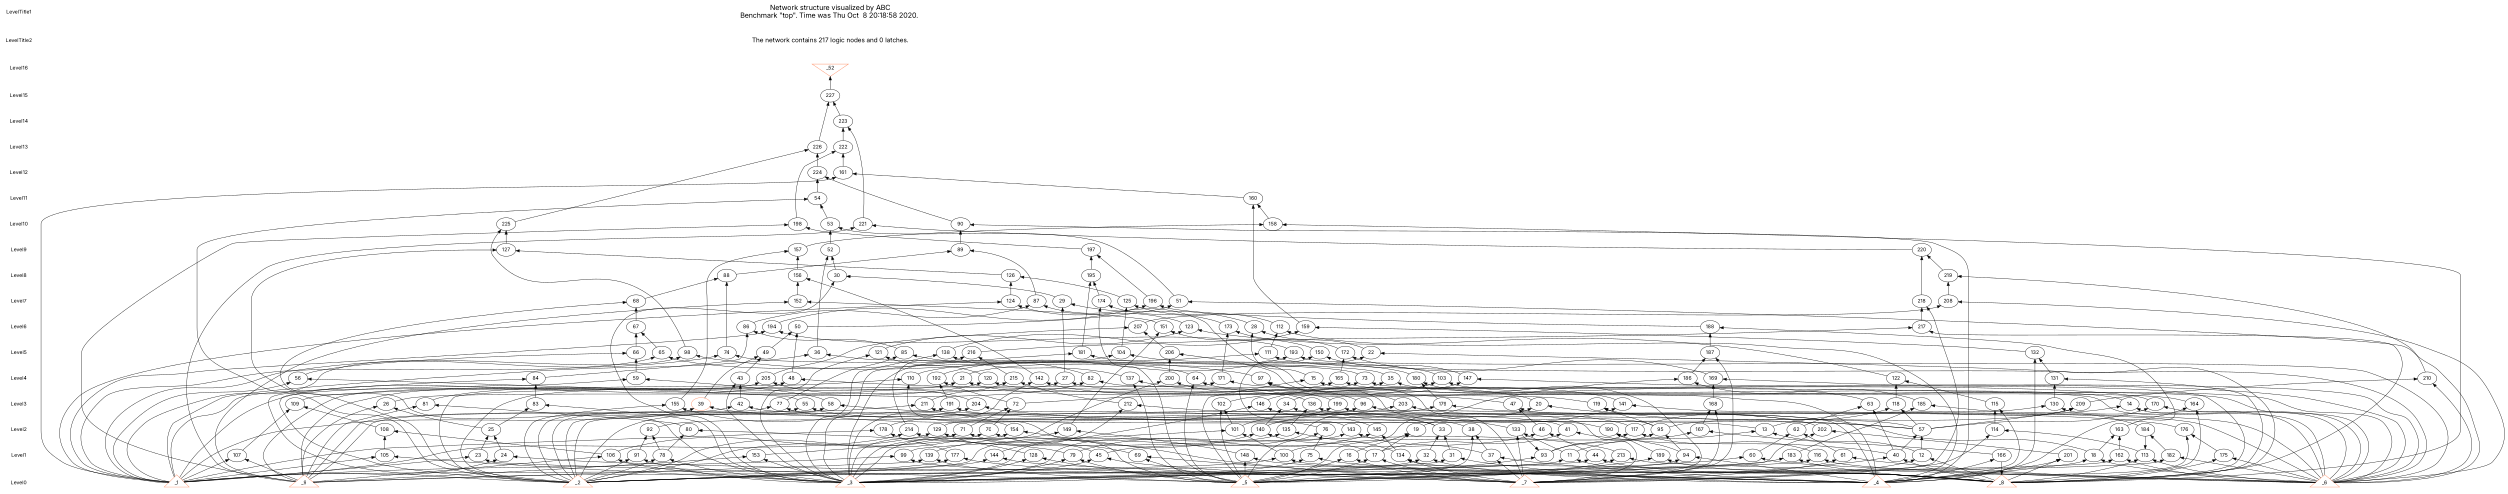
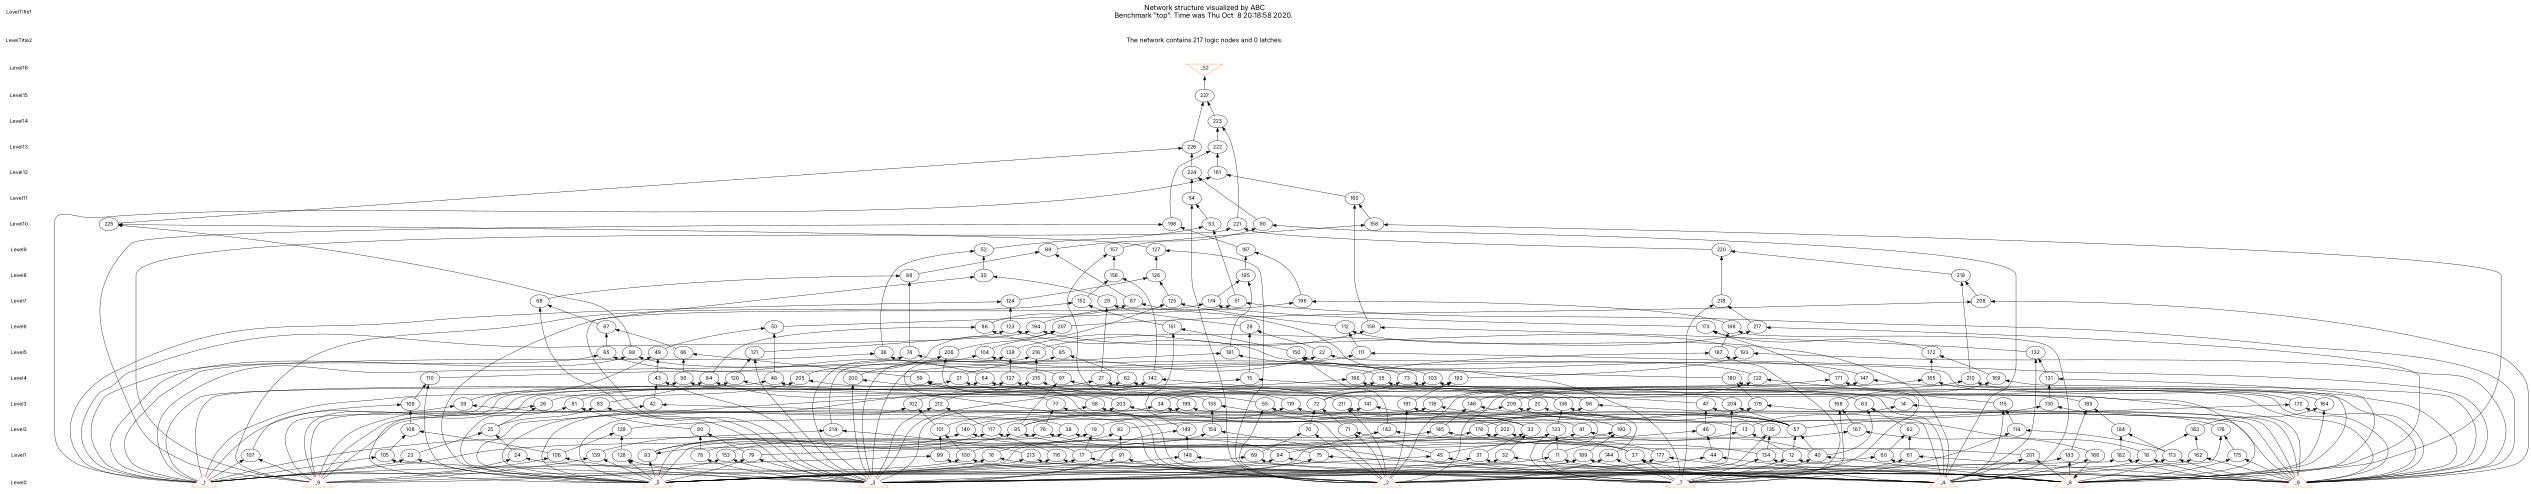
node "39": color coral -> black
edge "140" -> "34": now "_5" -> "34"
edge "184" -> "113": reversed
edge "_2" -> "78": removed
